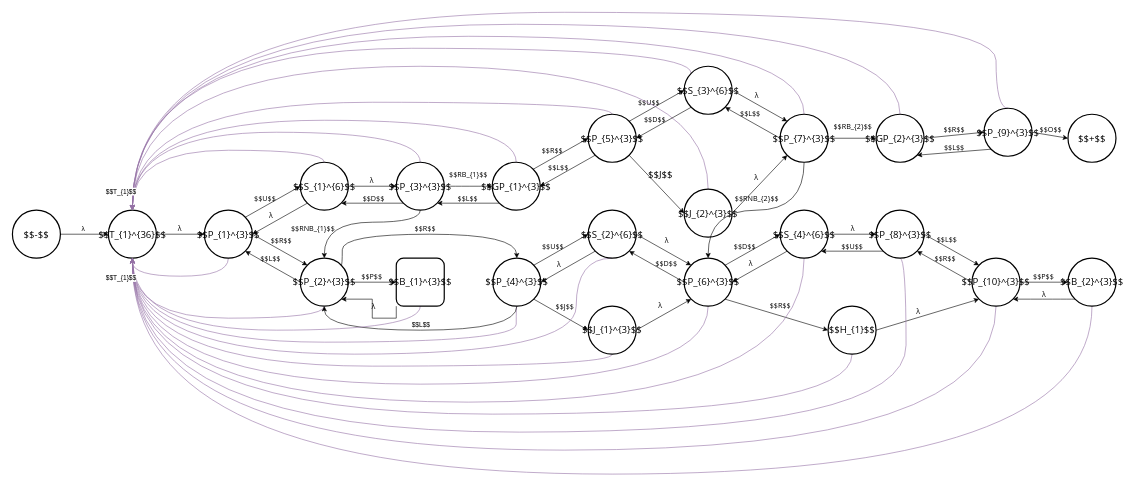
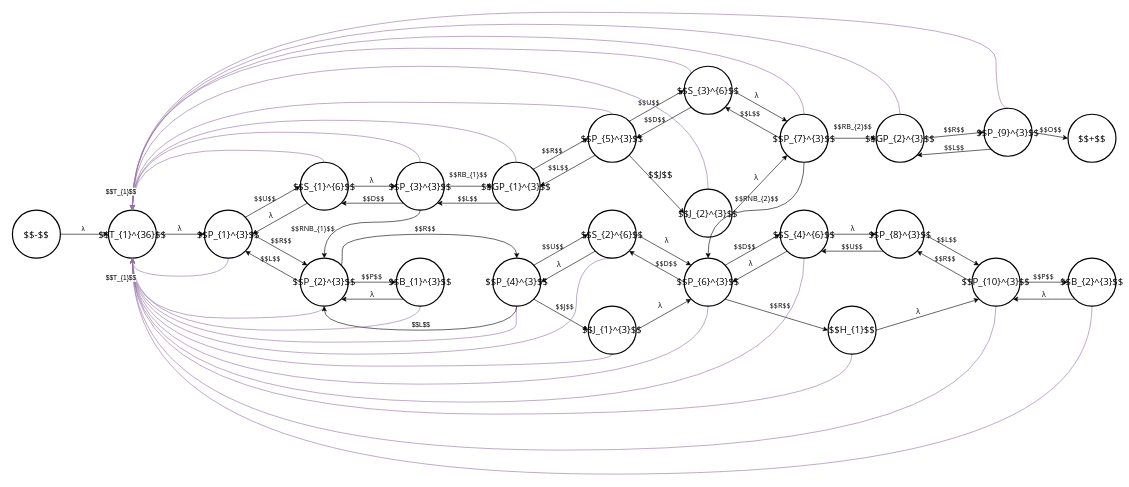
node "$$B_{1}^{3}$$": shape rounded rectangle -> ellipse
edge "$$P_{8}^{3}$$" -> "$$T_{1}^{36}$$": removed
